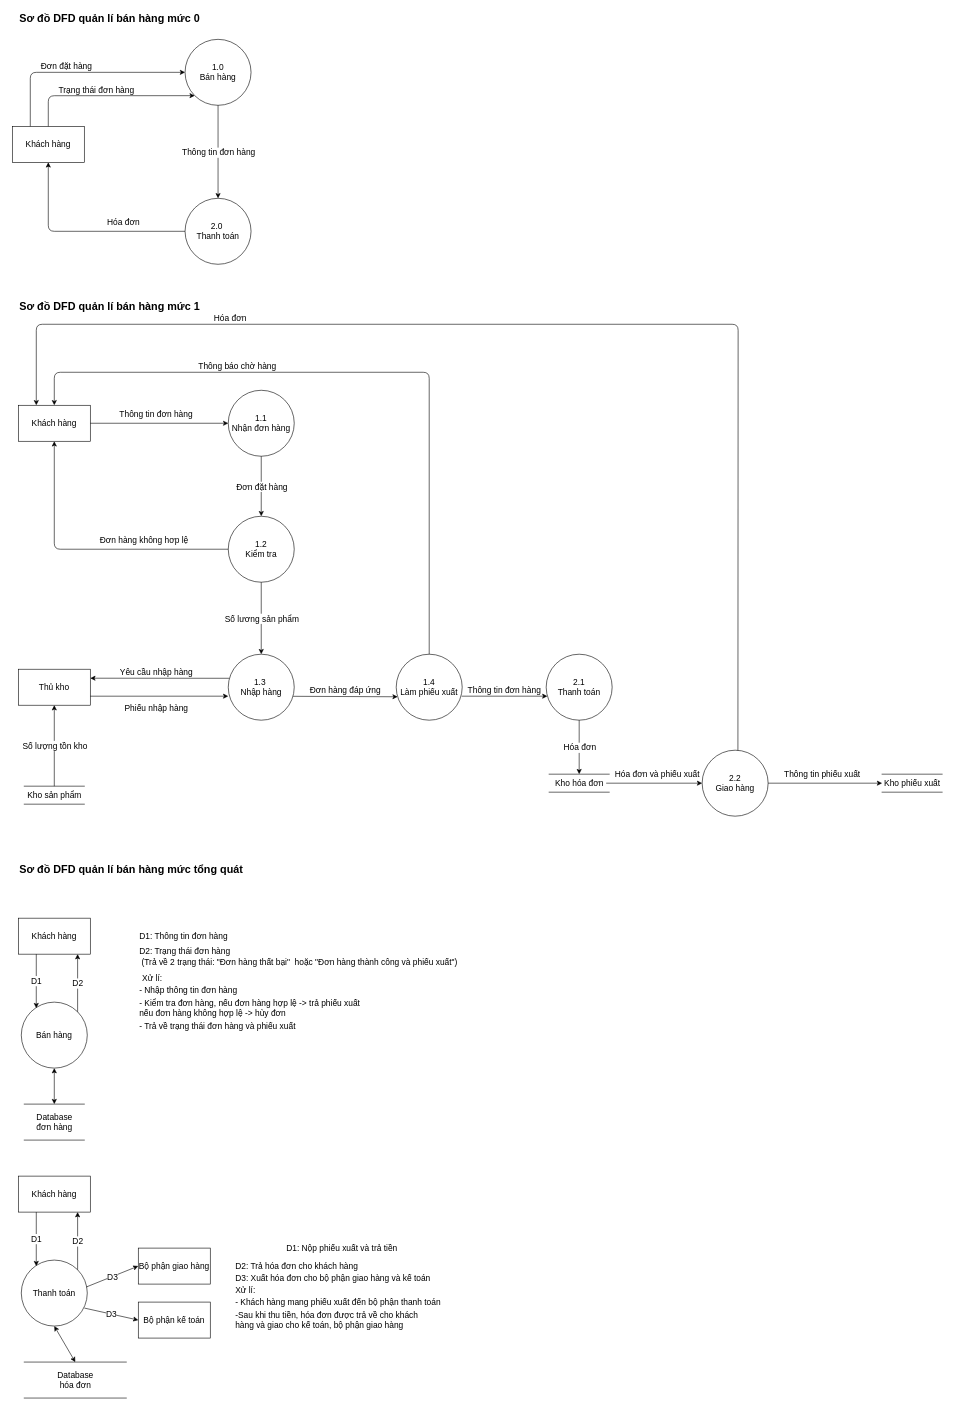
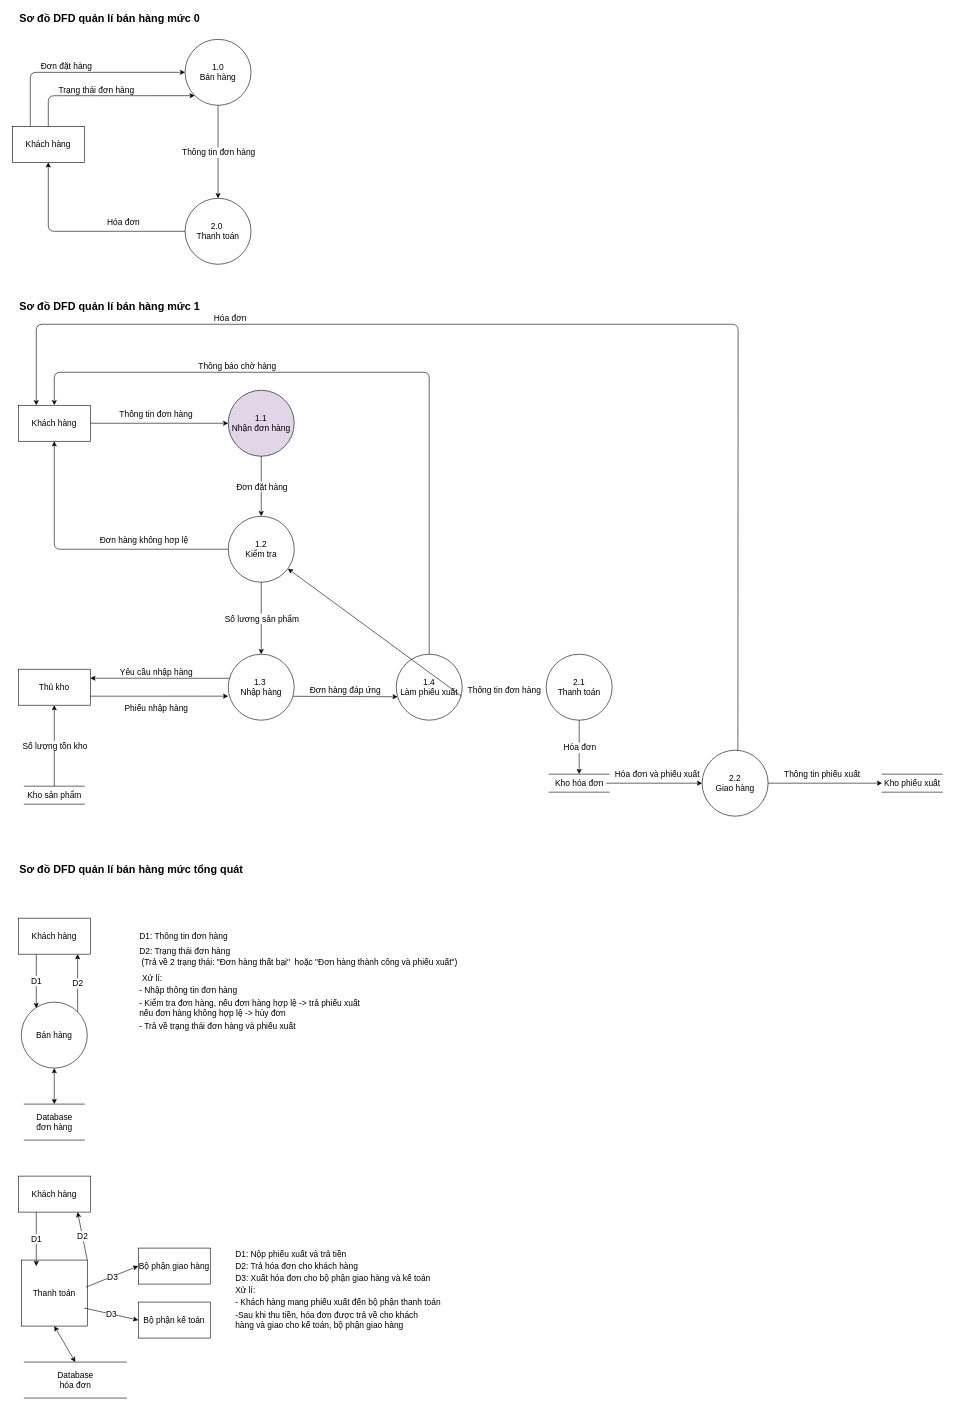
node "1.1Nhận đơn hàng": fillcolor #ffffff -> #e1d5e7
edge "1.4 Làm phiếu xuất" -> "2.1 Thanh toán": now "1.4 Làm phiếu xuất" -> "1.2Kiểm tra"
node "D1: Nộp phiếu xuất và trả tiền": moved (345, 1248) -> (294, 1254)
node "Thanh toán": shape ellipse -> rectangle
